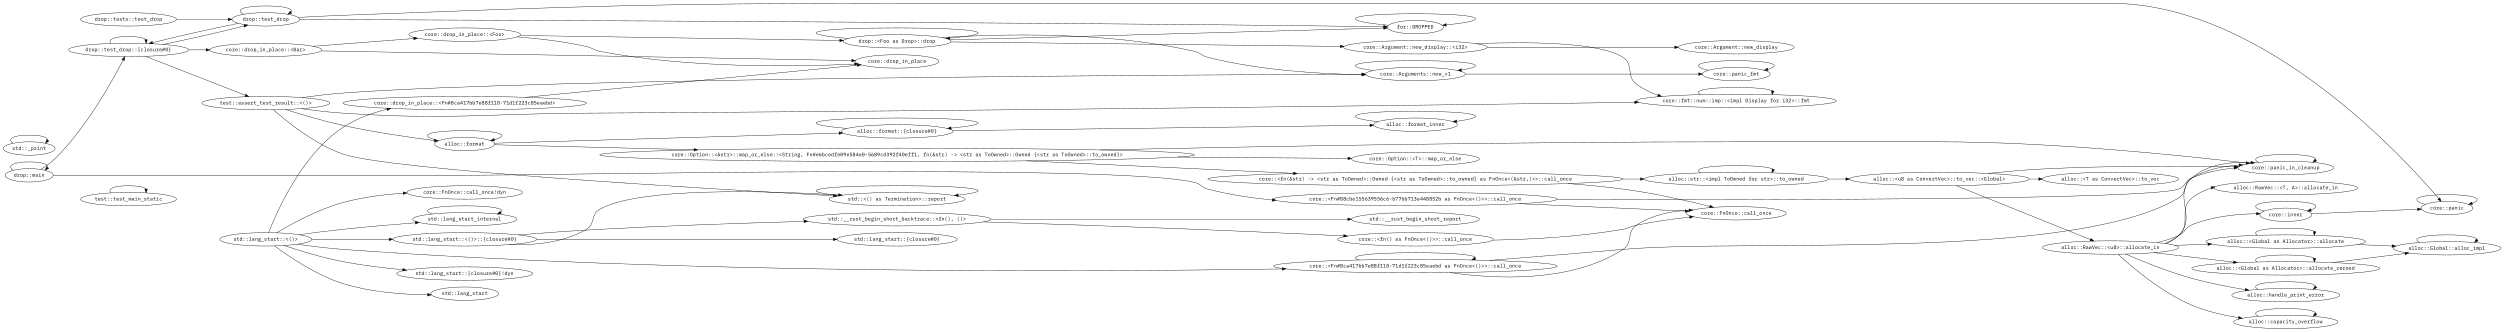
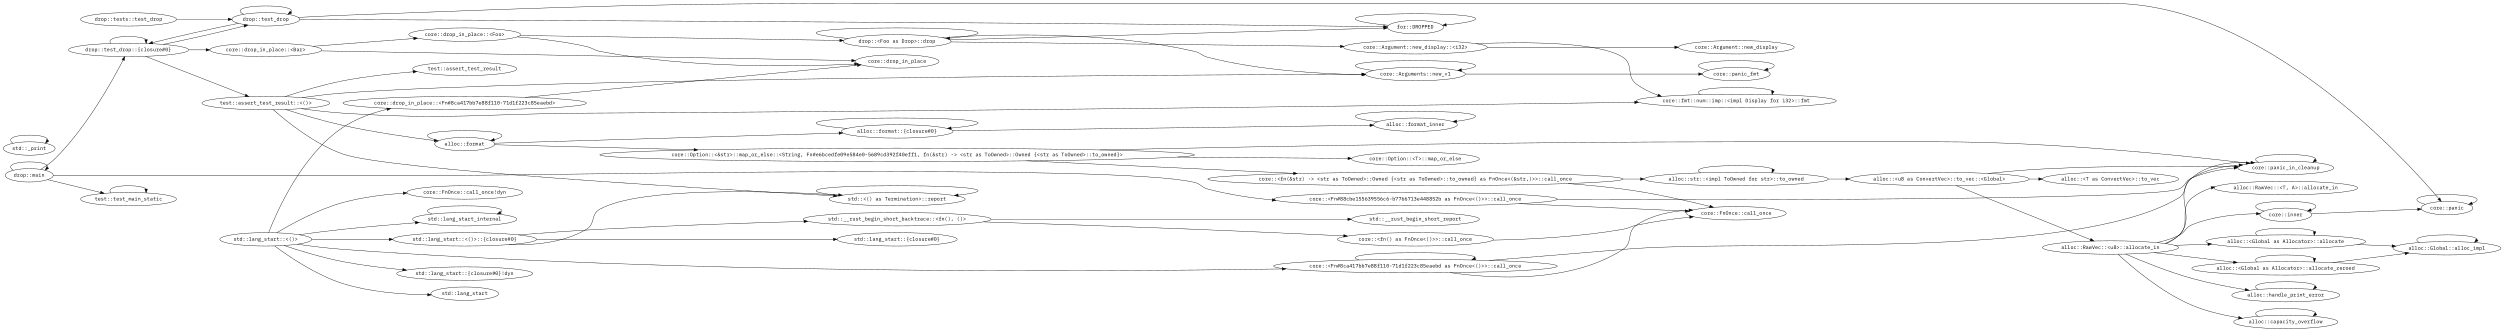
node "test::assert_test_result": added
edge "drop::main" -> "test::test_main_static": added
